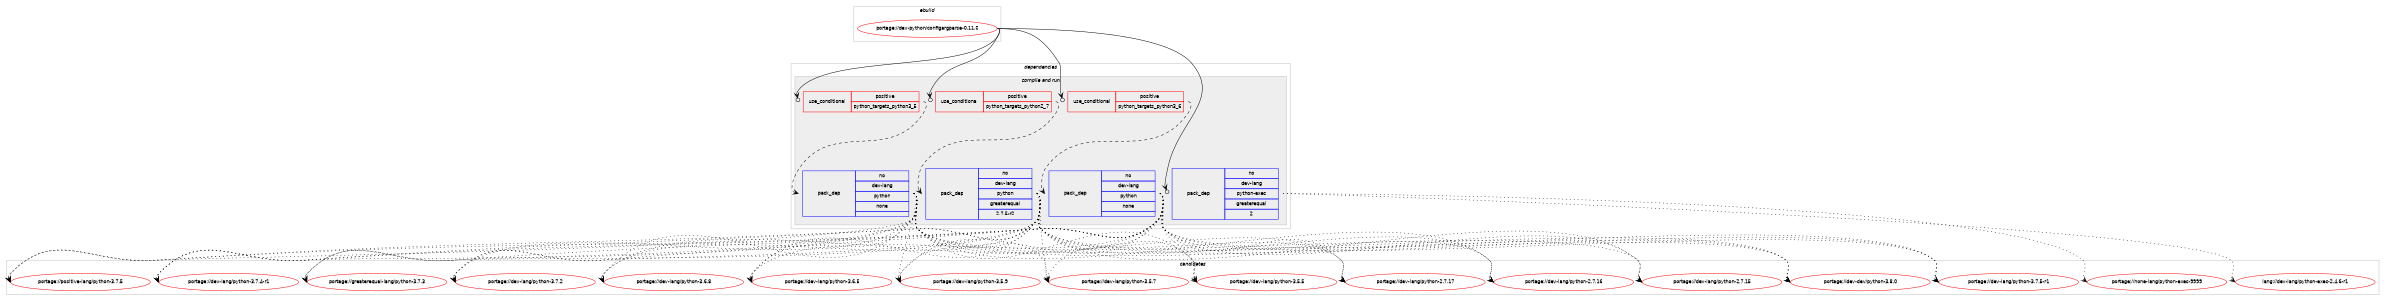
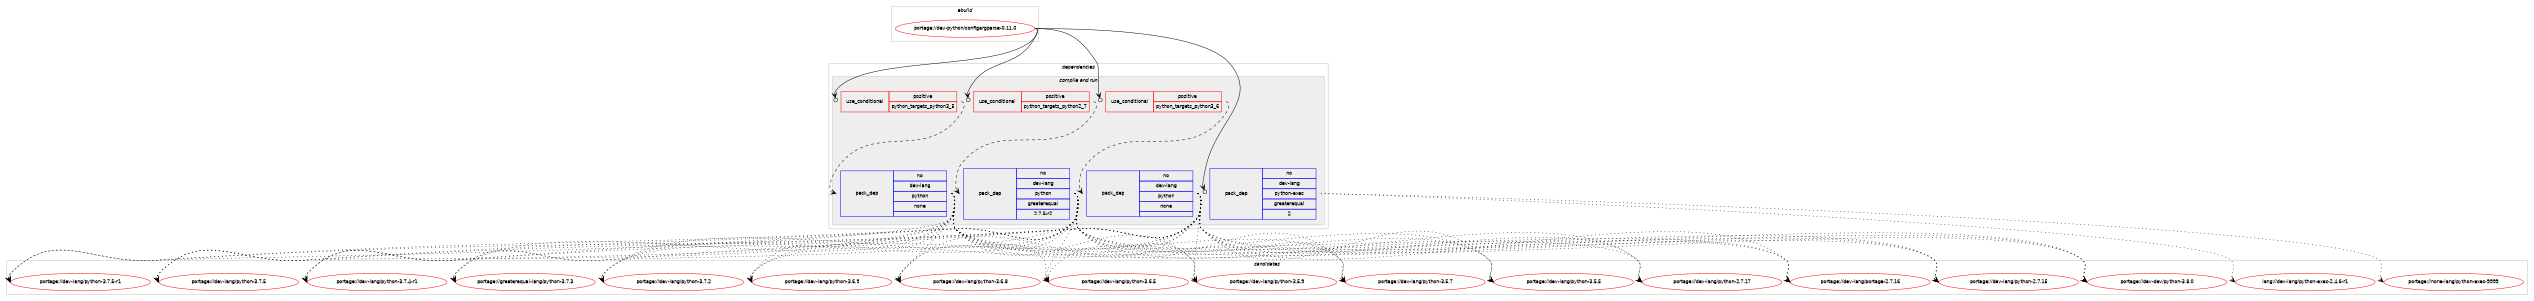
node "portage://positive-lang/python-3.7.5": label "portage://positive-lang/python-3.7.5" -> "portage://dev-lang/python-3.7.5"
node "portage://dev-lang/python-3.6.9": added
node "portage://dev-lang/python-2.7.16": label "portage://dev-lang/python-2.7.16" -> "portage://dev-lang/portage-2.7.16"
